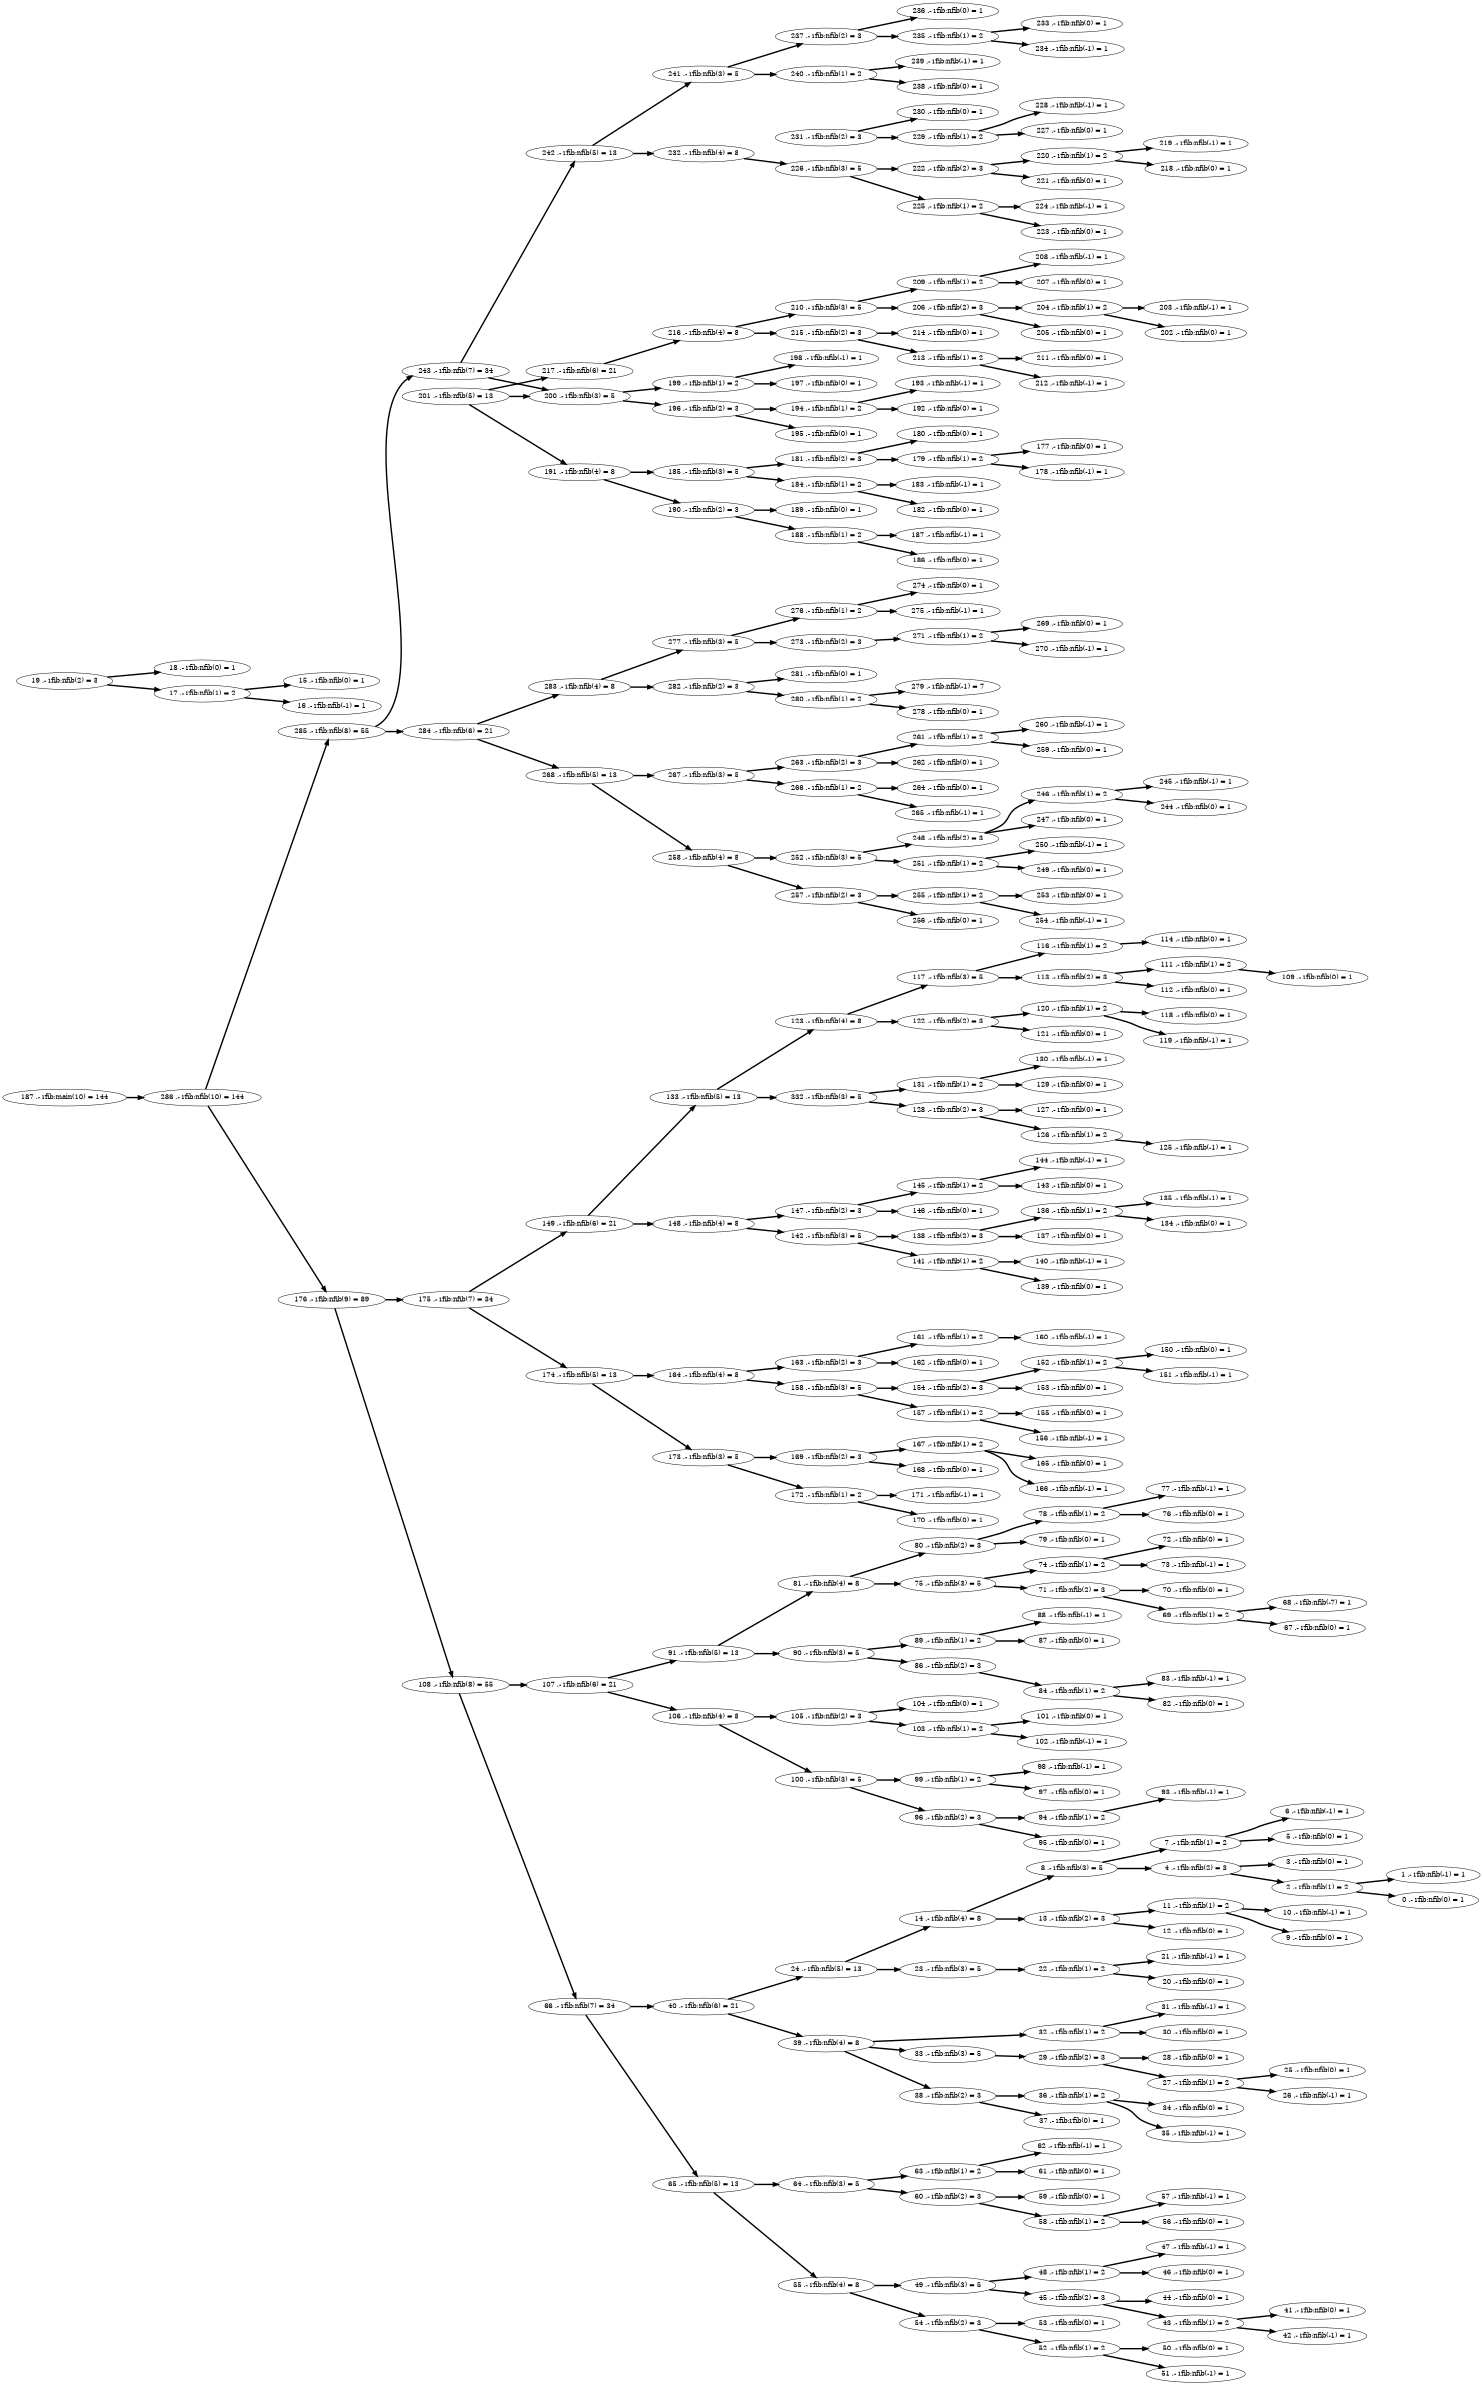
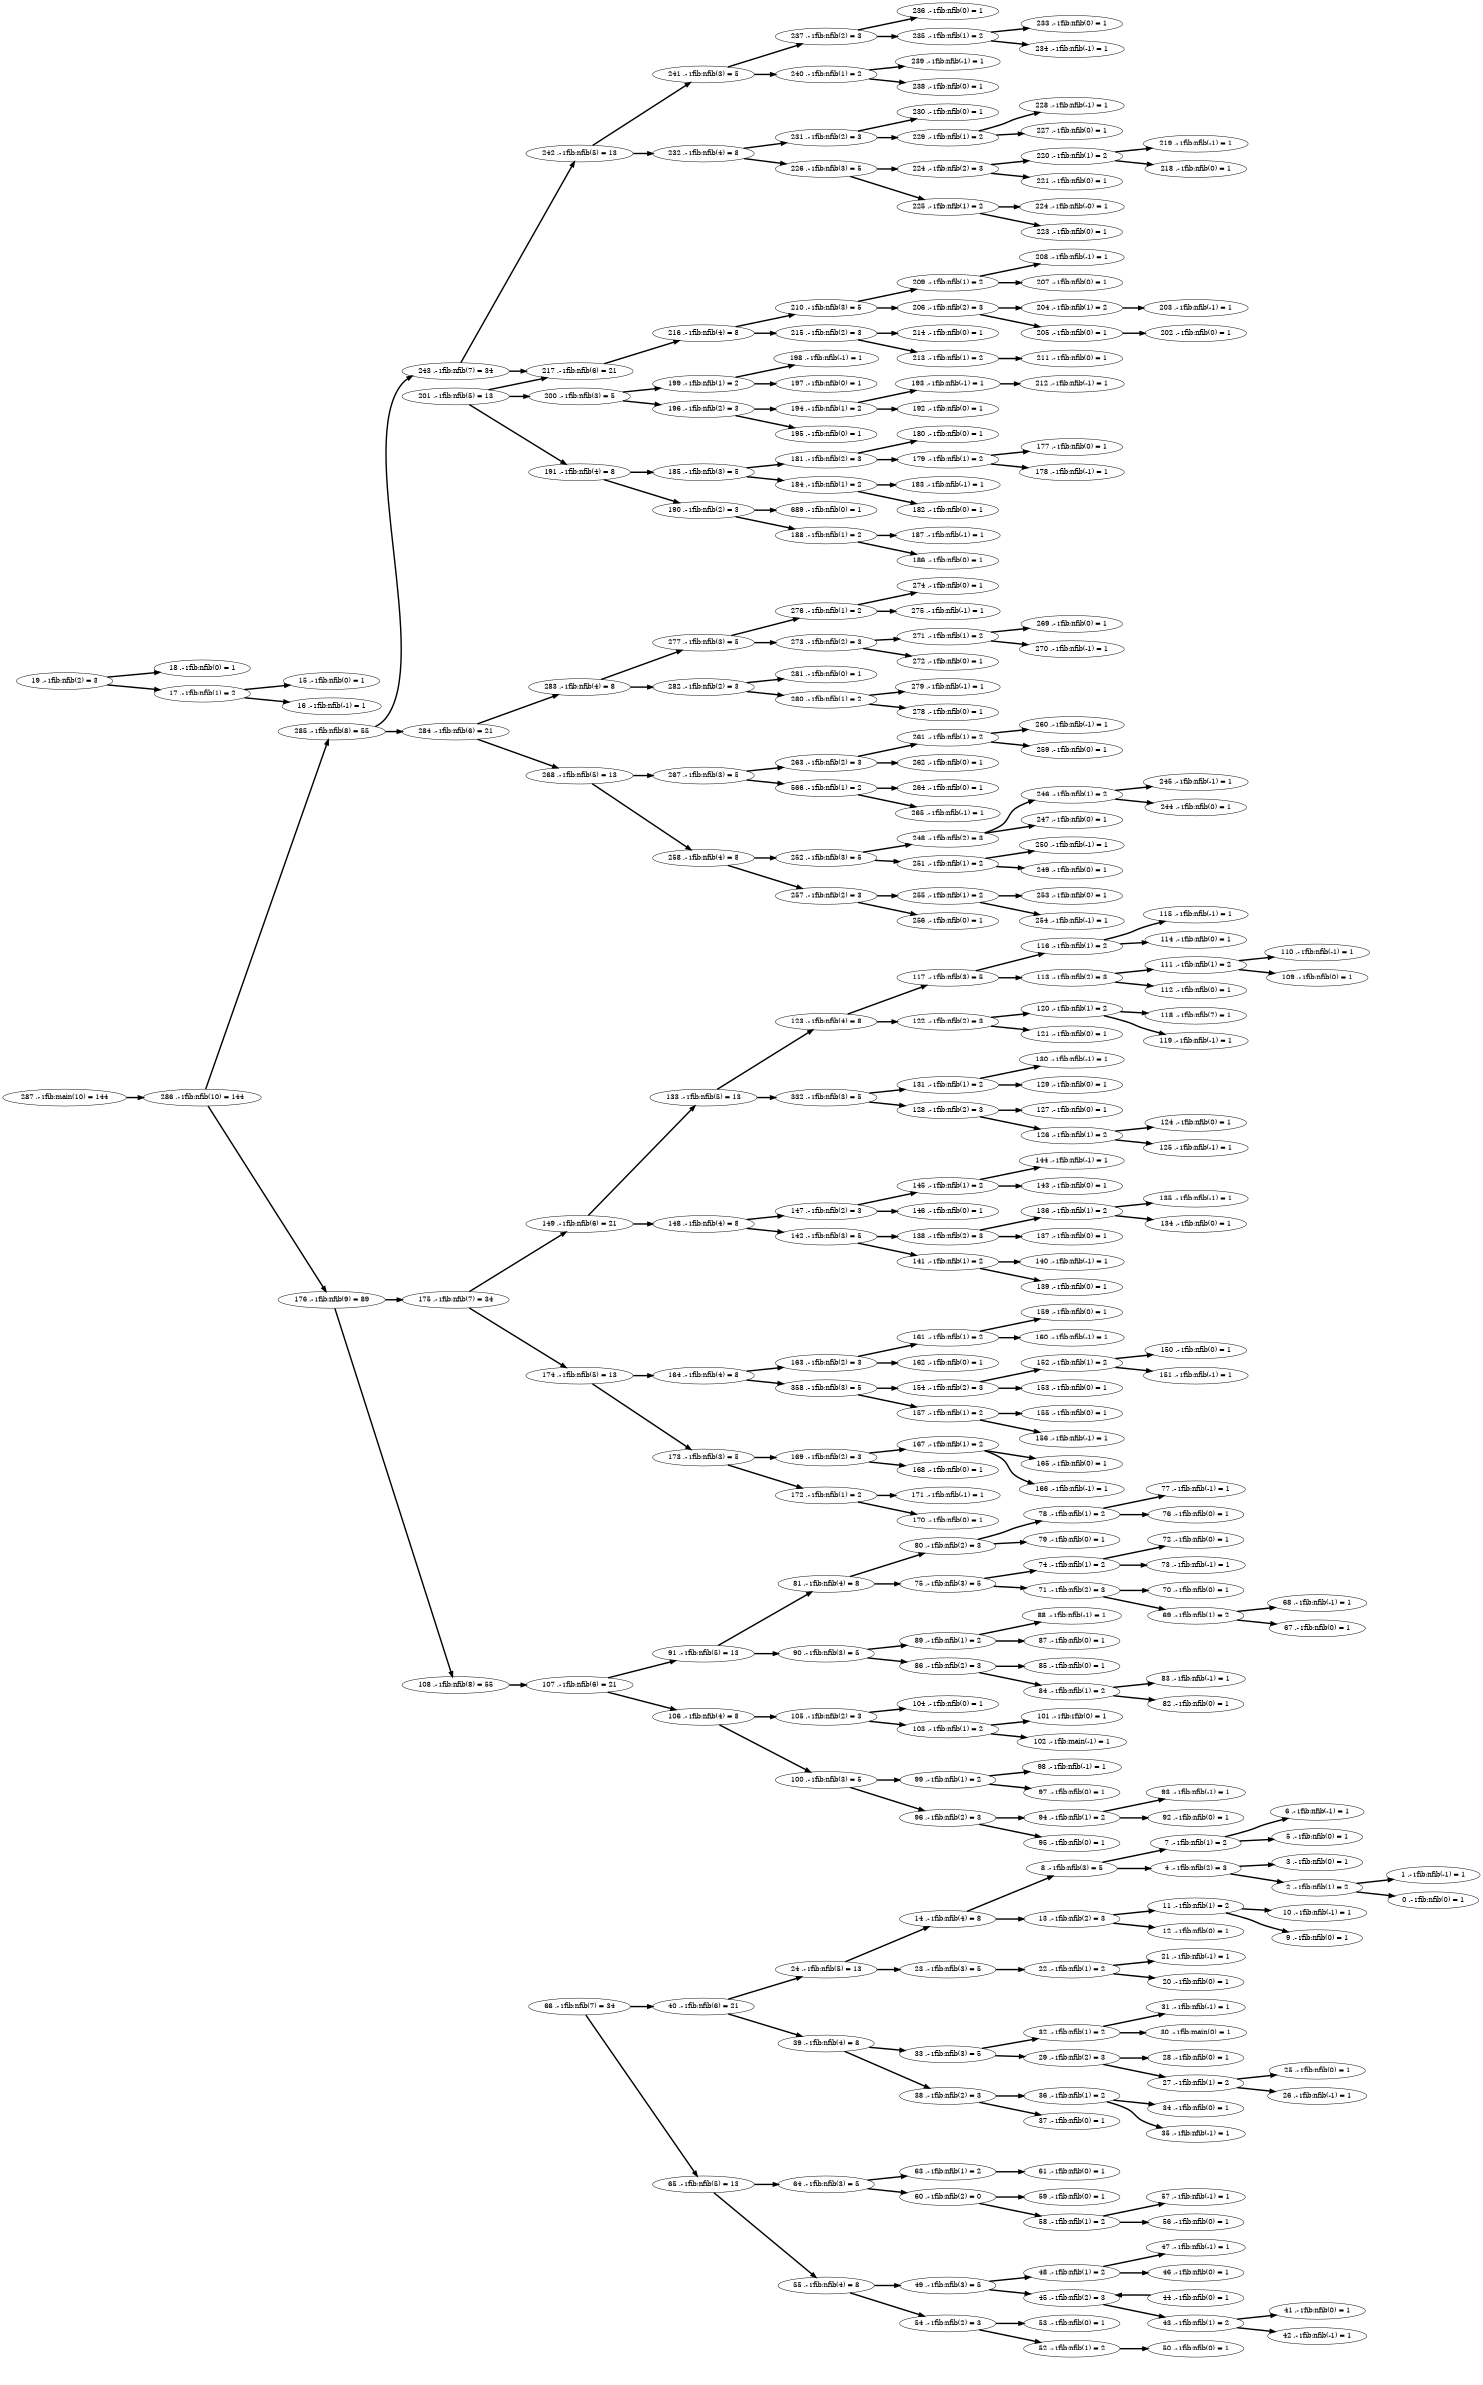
edge "232 .- rfib:nfib(4) = 8" -> "231 .- rfib:nfib(2) = 3": added
node "222 .- rfib:nfib(2) = 3": label "222 .- rfib:nfib(2) = 3" -> "224 .- rfib:nfib(2) = 3"
node "224 .- rfib:nfib(-1) = 1": label "224 .- rfib:nfib(-1) = 1" -> "224 .- rfib:nfib(-0) = 1"
edge "204 .- rfib:nfib(1) = 2" -> "202 .- rfib:nfib(0) = 1": now "205 .- rfib:nfib(0) = 1" -> "202 .- rfib:nfib(0) = 1"
edge "213 .- rfib:nfib(1) = 2" -> "212 .- rfib:nfib(-1) = 1": now "193 .- rfib:nfib(-1) = 1" -> "212 .- rfib:nfib(-1) = 1"
edge "243 .- rfib:nfib(7) = 34" -> "200 .- rfib:nfib(3) = 5": now "243 .- rfib:nfib(7) = 34" -> "217 .- rfib:nfib(6) = 21"
node "189 .- rfib:nfib(0) = 1": label "189 .- rfib:nfib(0) = 1" -> "689 .- rfib:nfib(0) = 1"
node "272 .- rfib:nfib(0) = 1": added
node "279 .- rfib:nfib(-1) = 7": label "279 .- rfib:nfib(-1) = 7" -> "279 .- rfib:nfib(-1) = 1"
node "266 .- rfib:nfib(1) = 2": label "266 .- rfib:nfib(1) = 2" -> "566 .- rfib:nfib(1) = 2"
node "115 .- rfib:nfib(-1) = 1": added
node "110 .- rfib:nfib(-1) = 1": added
node "118 .- rfib:nfib(0) = 1": label "118 .- rfib:nfib(0) = 1" -> "118 .- rfib:nfib(7) = 1"
node "187 .- rfib:main(10) = 144": label "187 .- rfib:main(10) = 144" -> "287 .- rfib:main(10) = 144"
node "124 .- rfib:nfib(0) = 1": added
node "159 .- rfib:nfib(0) = 1": added
node "158 .- rfib:nfib(3) = 5": label "158 .- rfib:nfib(3) = 5" -> "358 .- rfib:nfib(3) = 5"
node "68 .- rfib:nfib(-7) = 1": label "68 .- rfib:nfib(-7) = 1" -> "68 .- rfib:nfib(-1) = 1"
node "85 .- rfib:nfib(0) = 1": added
node "101 .- rfib:nfib(0) = 1": label "101 .- rfib:nfib(0) = 1" -> "101 .- rfib:rfib(0) = 1"
node "102 .- rfib:nfib(-1) = 1": label "102 .- rfib:nfib(-1) = 1" -> "102 .- rfib:main(-1) = 1"
node "92 .- rfib:nfib(0) = 1": added
edge "108 .- rfib:nfib(8) = 55" -> "66 .- rfib:nfib(7) = 34": removed
node "30 .- rfib:nfib(0) = 1": label "30 .- rfib:nfib(0) = 1" -> "30 .- rfib:main(0) = 1"
edge "39 .- rfib:nfib(4) = 8" -> "32 .- rfib:nfib(1) = 2": now "33 .- rfib:nfib(3) = 5" -> "32 .- rfib:nfib(1) = 2"
node "37 .- rfib:rfib(0) = 1": label "37 .- rfib:rfib(0) = 1" -> "37 .- rfib:nfib(0) = 1"
node "62 .- rfib:nfib(-1) = 1": removed
node "60 .- rfib:nfib(2) = 3": label "60 .- rfib:nfib(2) = 3" -> "60 .- rfib:nfib(2) = 0"
edge "45 .- rfib:nfib(2) = 3" -> "44 .- rfib:nfib(0) = 1": reversed
node "51 .- rfib:nfib(-1) = 1": removed
